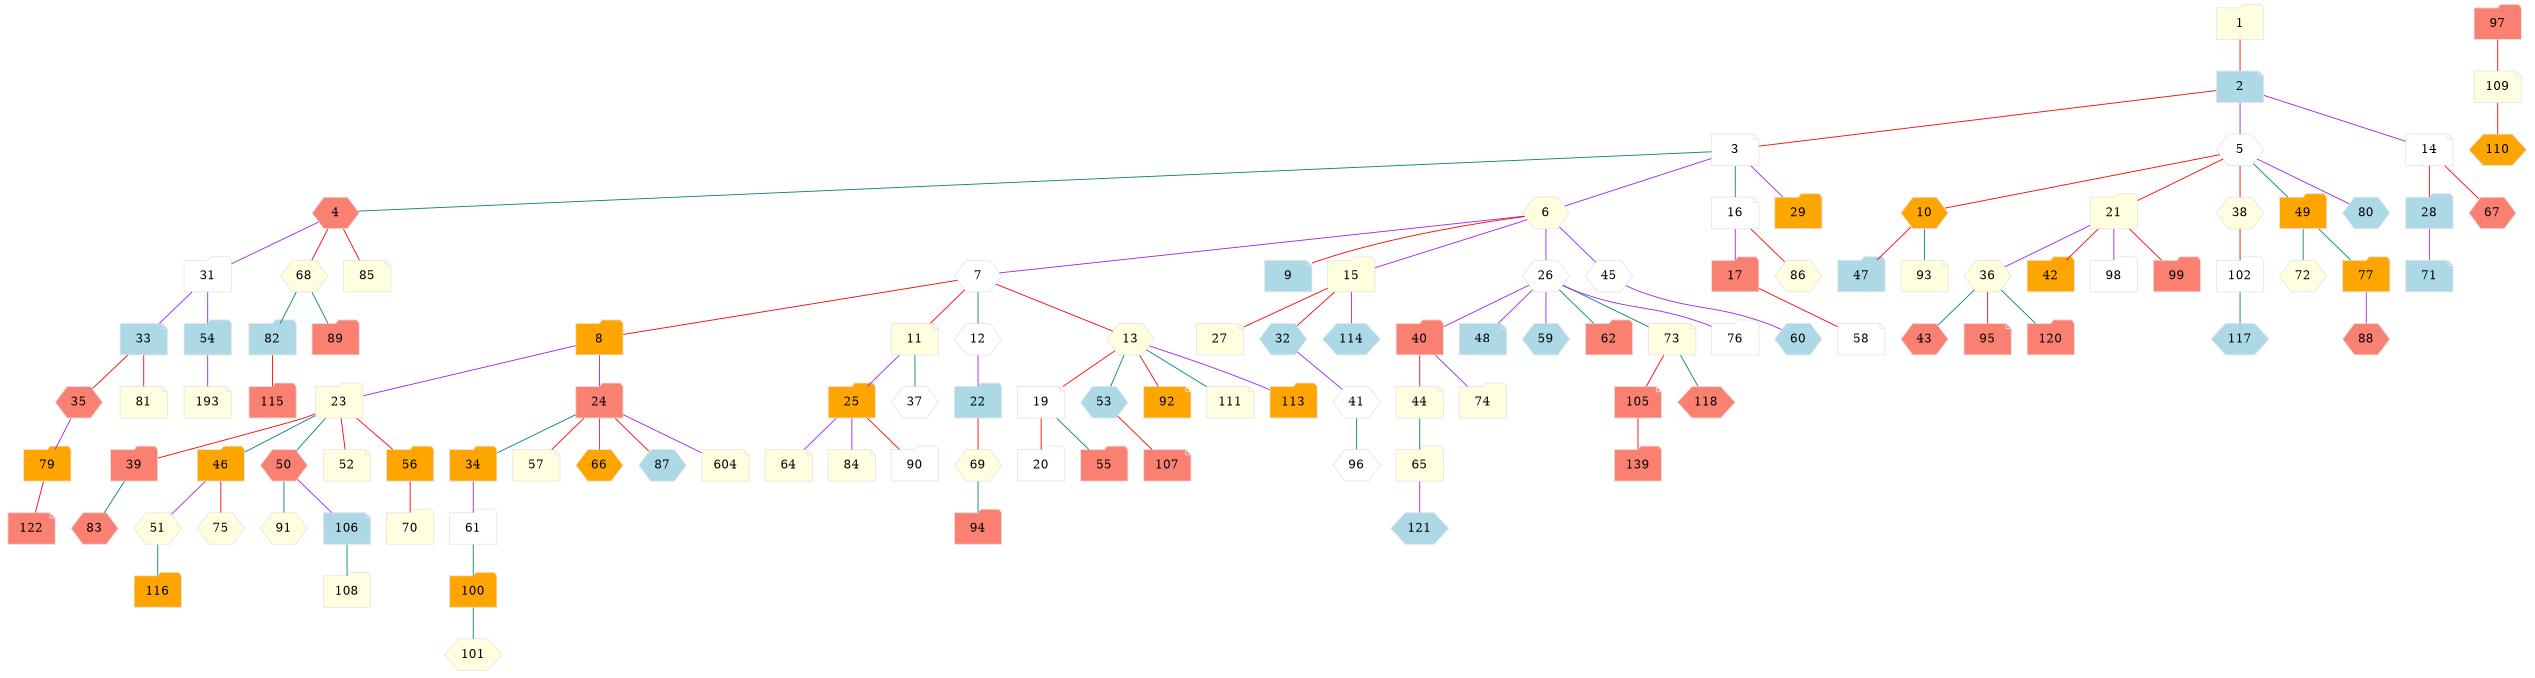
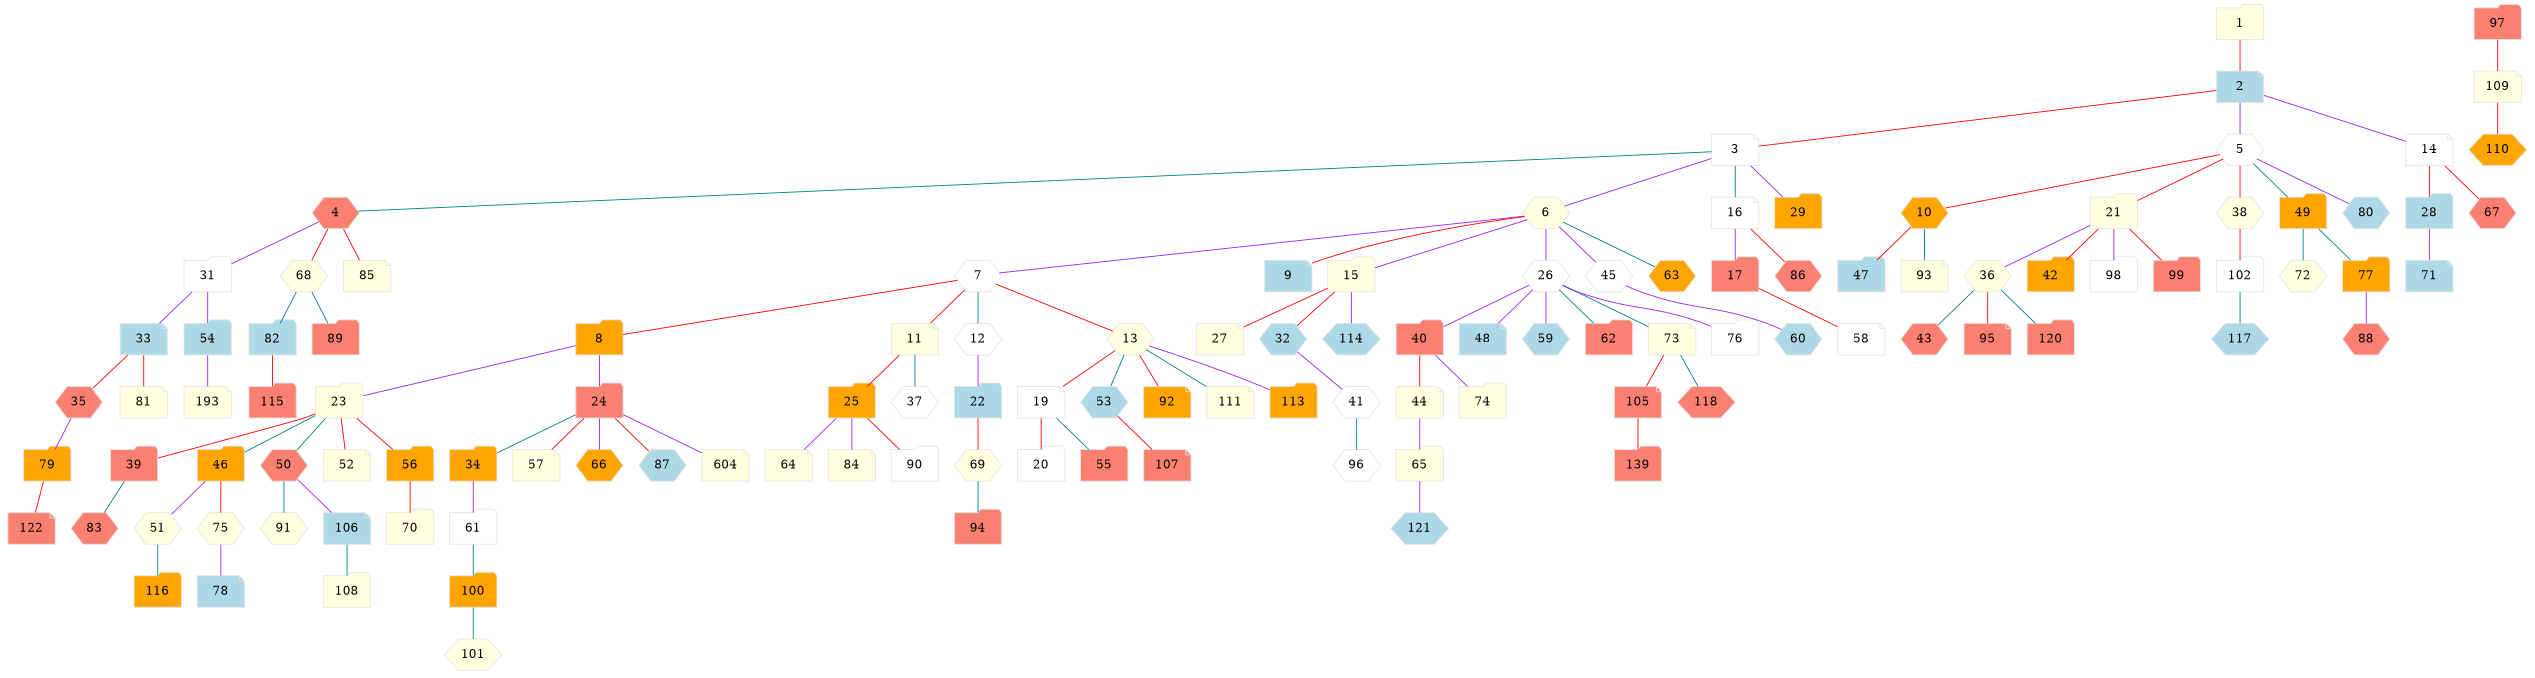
node "63": added
node "86": fillcolor lightyellow -> salmon
edge "11" -- "25": color purple -> red
edge "44" -- "65": color teal -> purple
node "78": added
